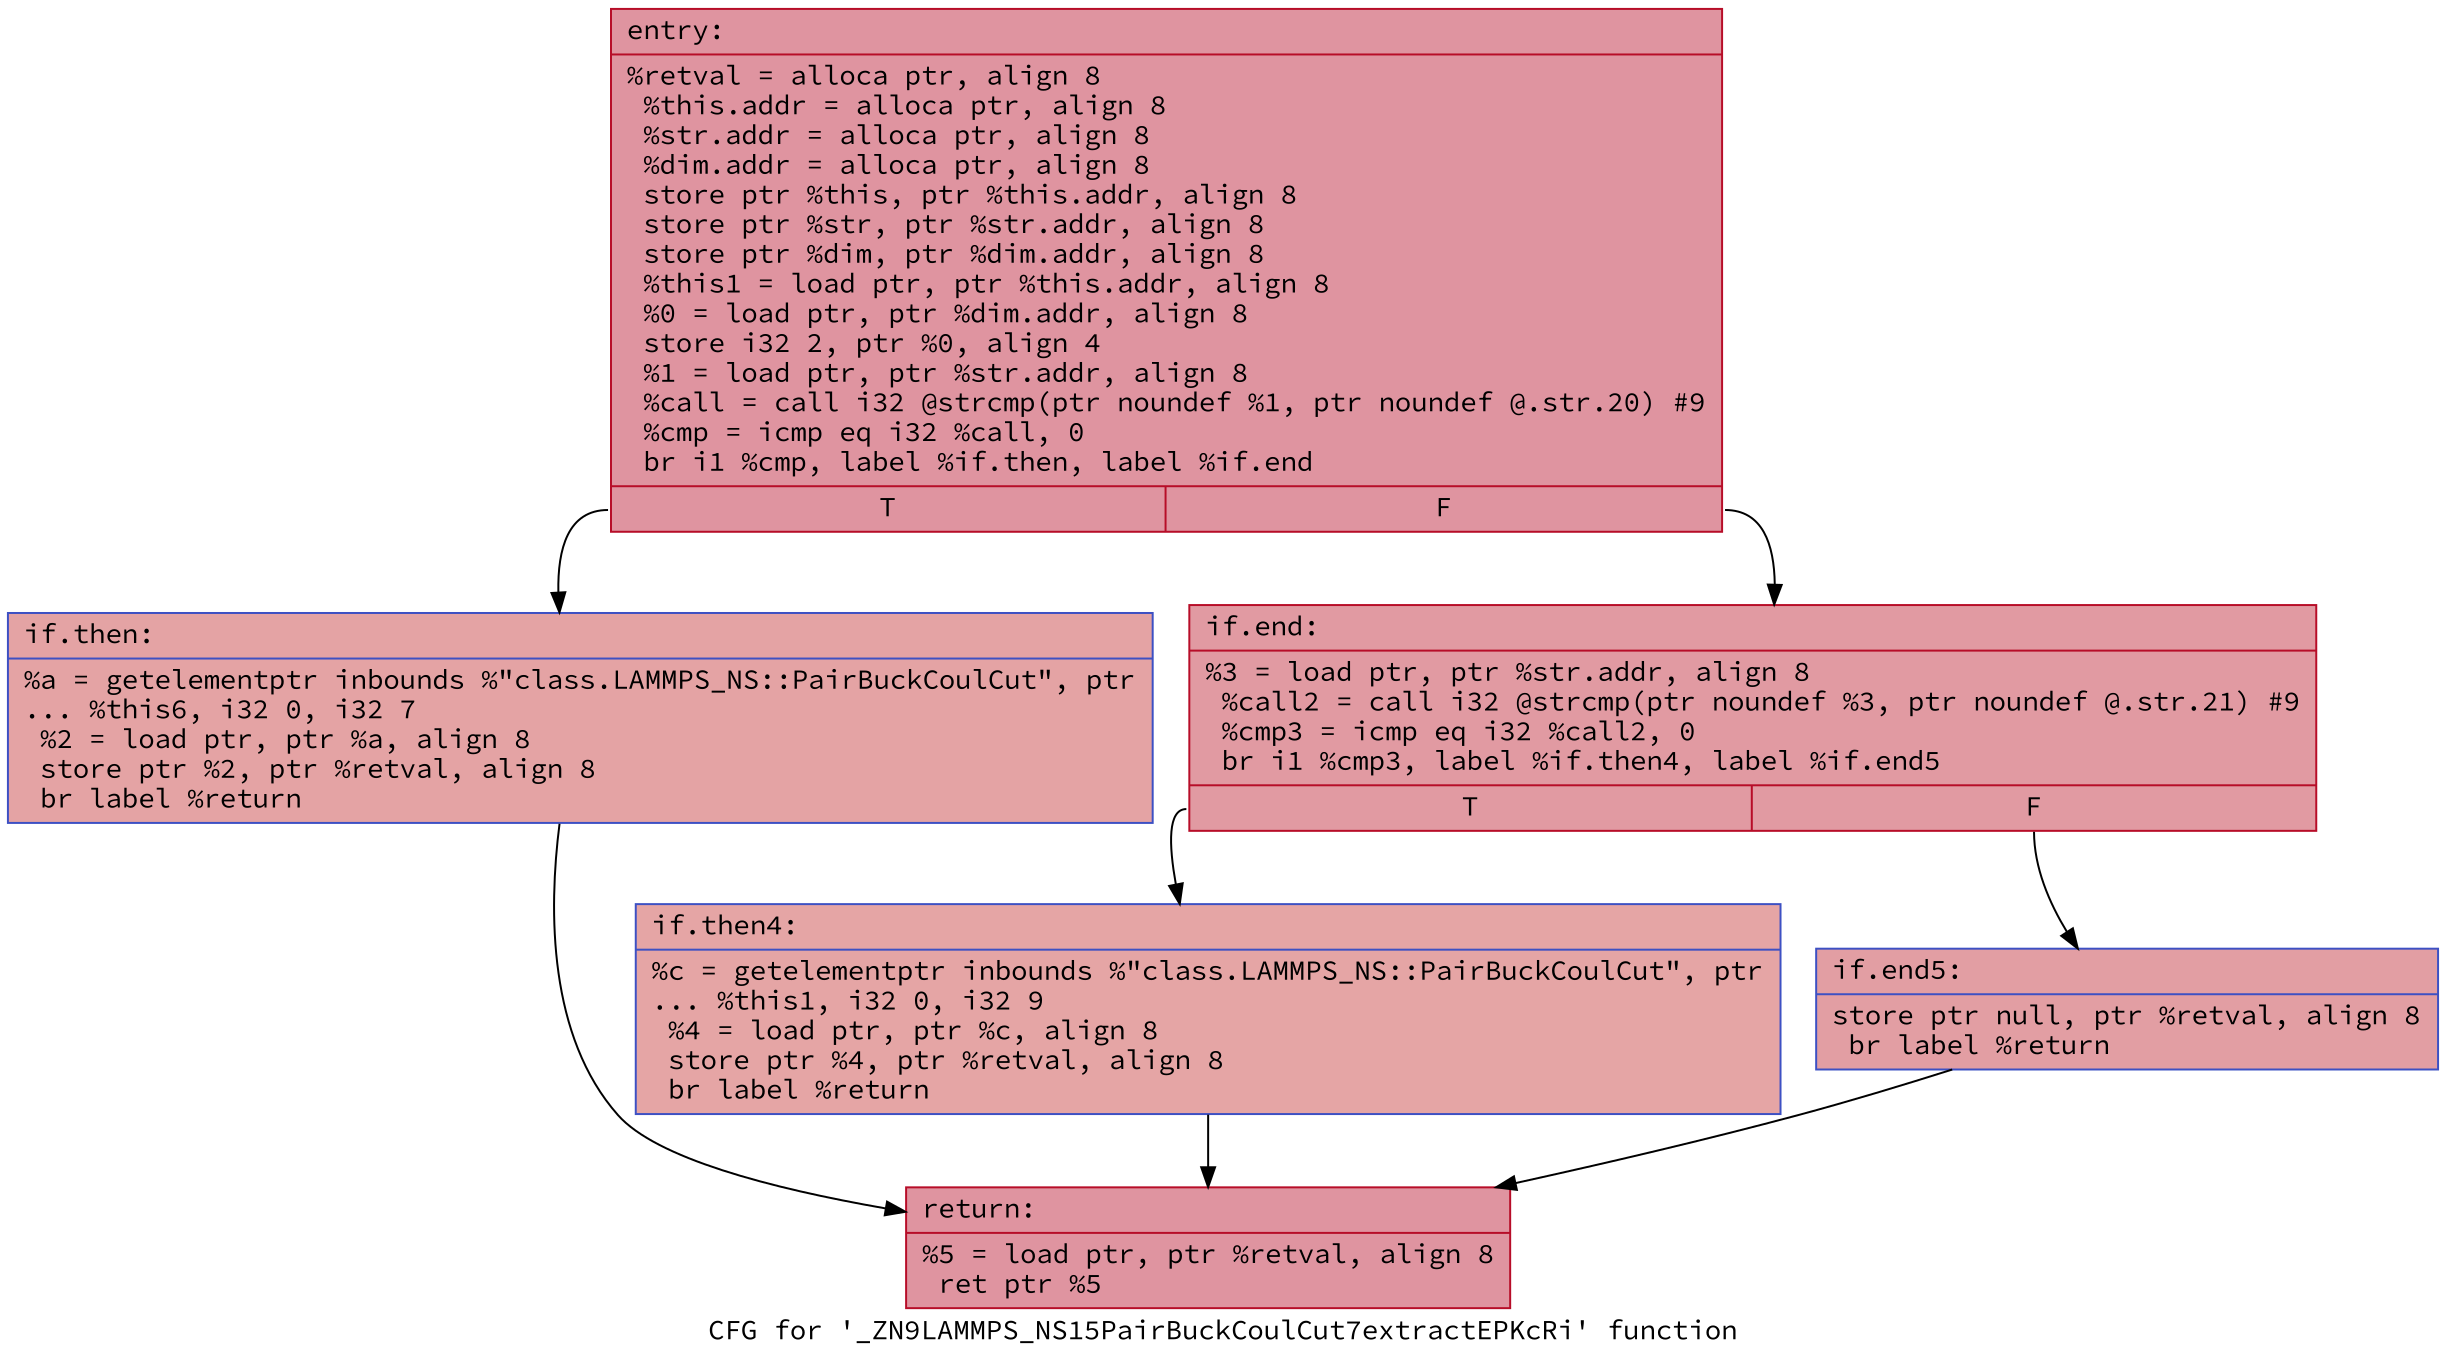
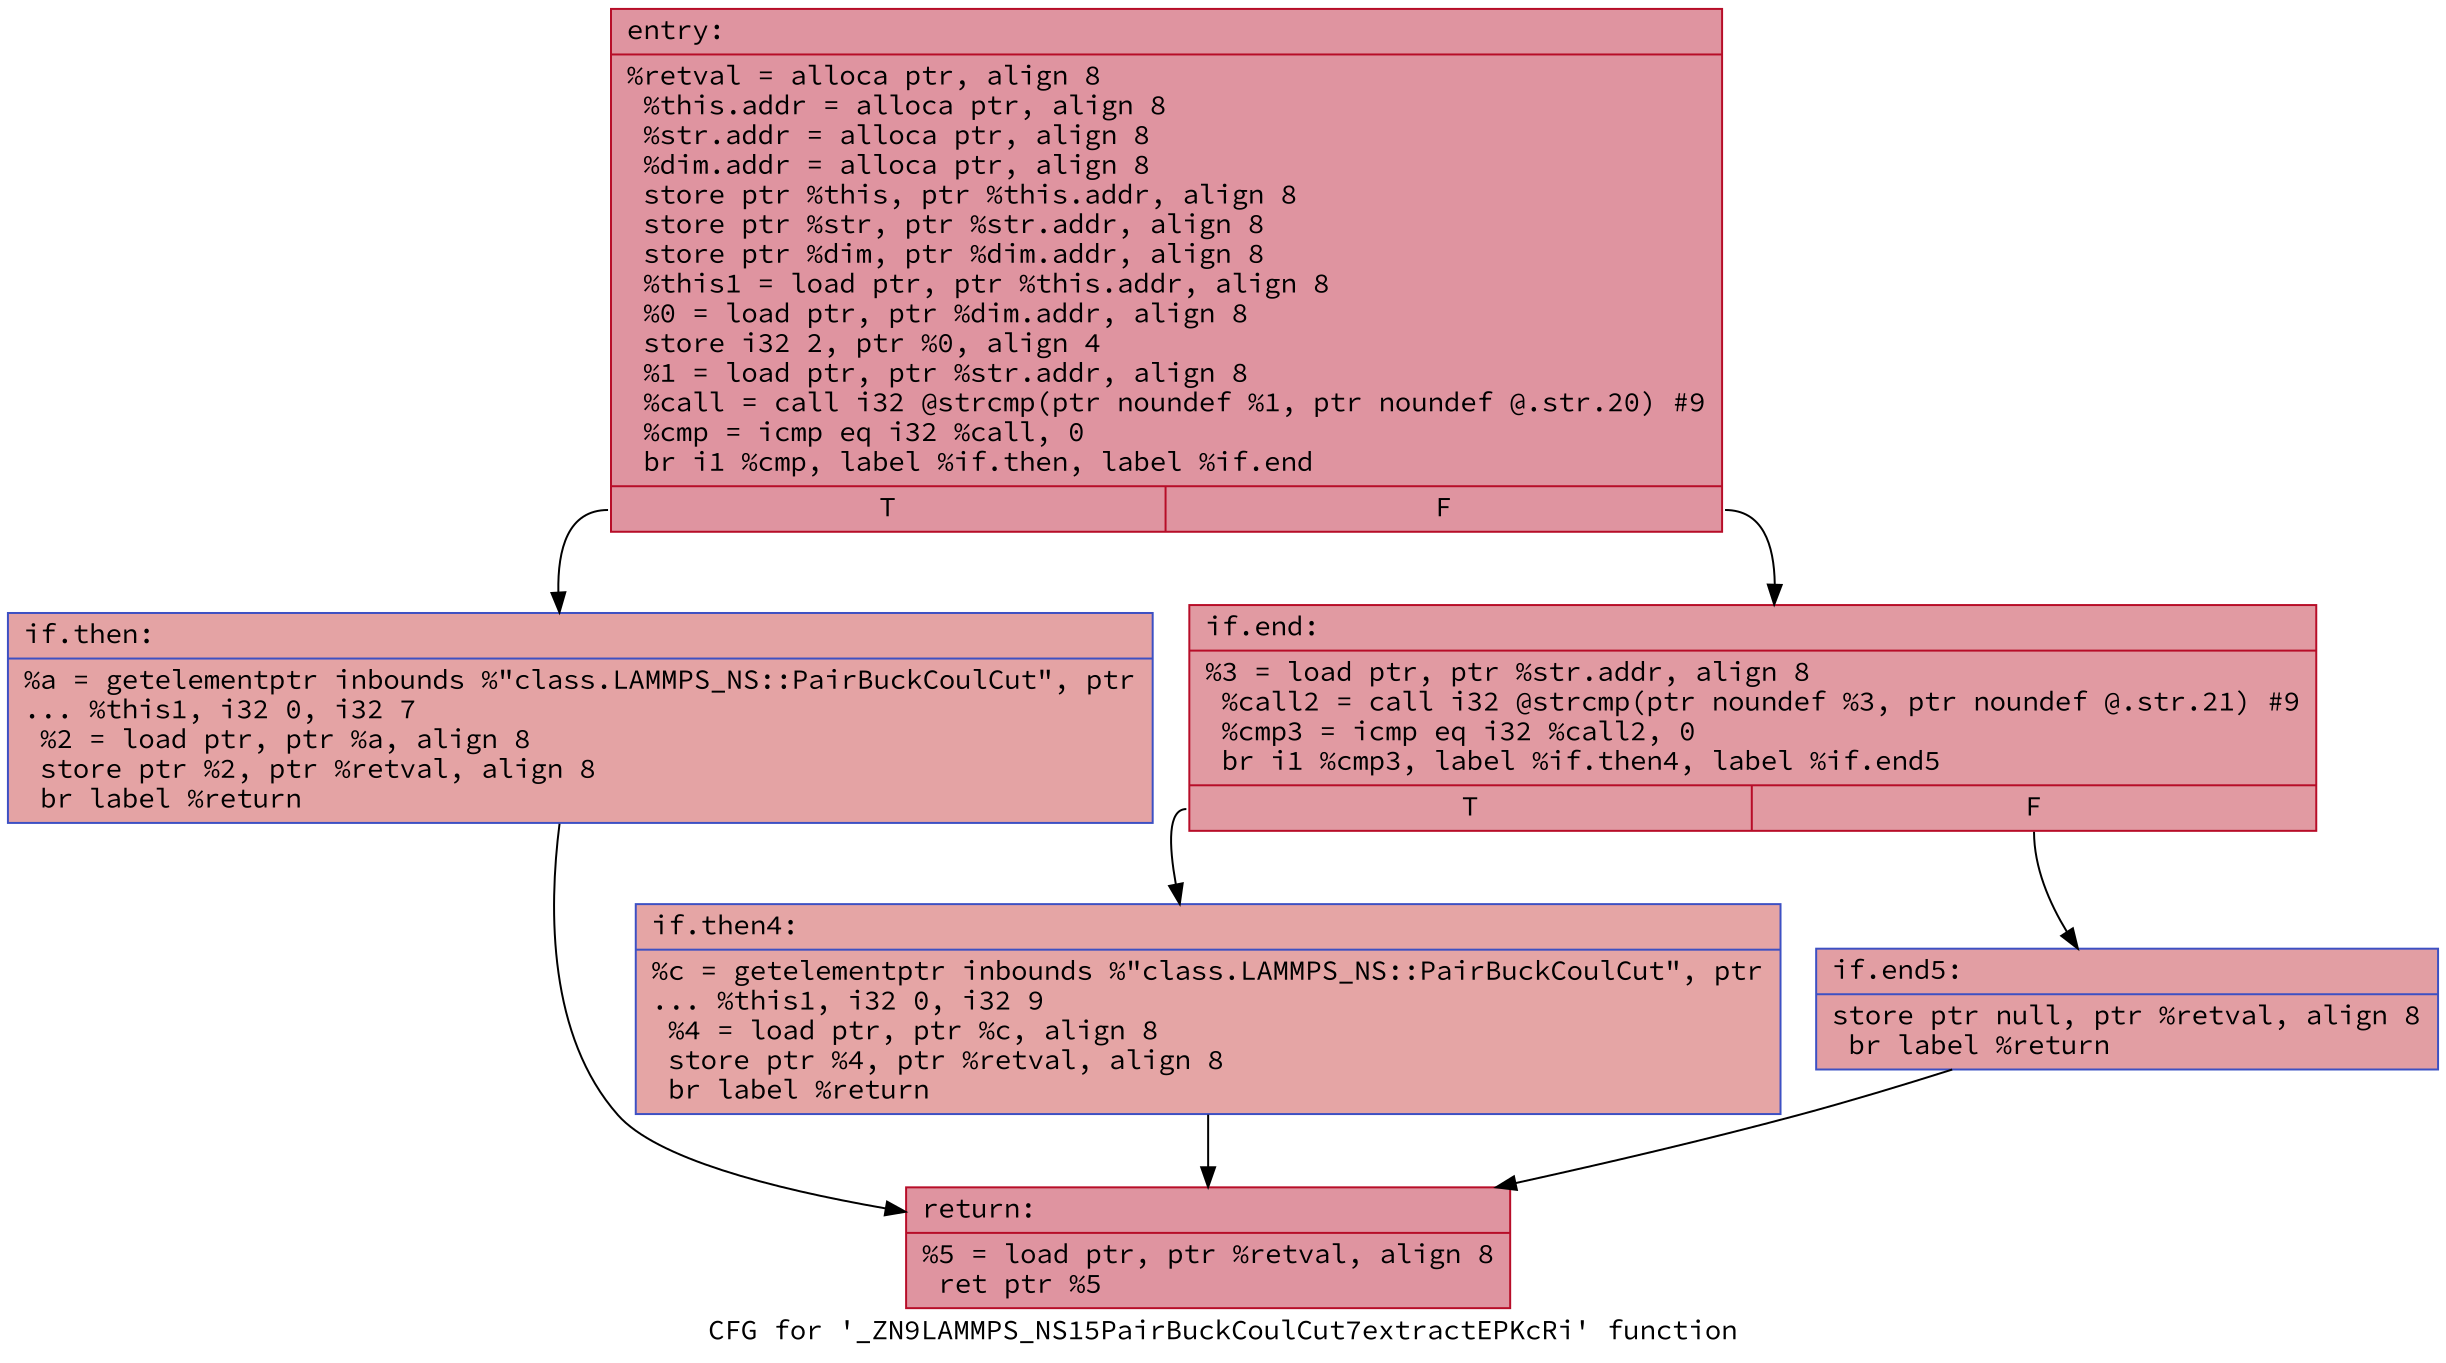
node "if.then:": text "... %this6, i32 0, i32 7" -> "... %this1, i32 0, i32 7"
